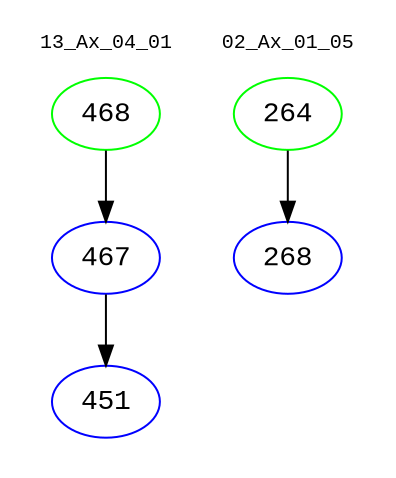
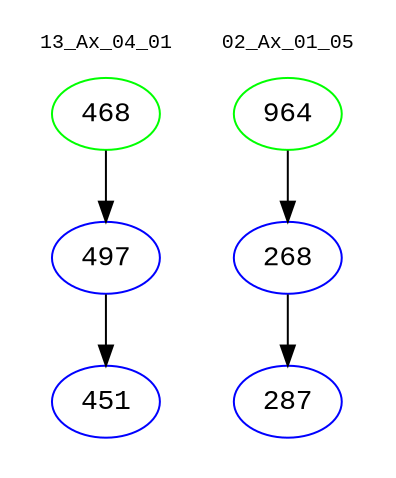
node "264": label "264" -> "964"
node "467": label "467" -> "497"
node "287": added
